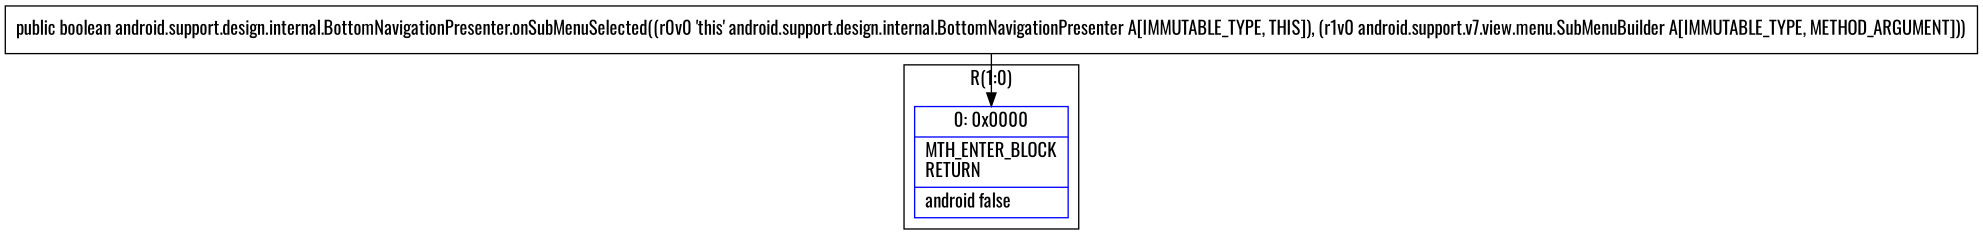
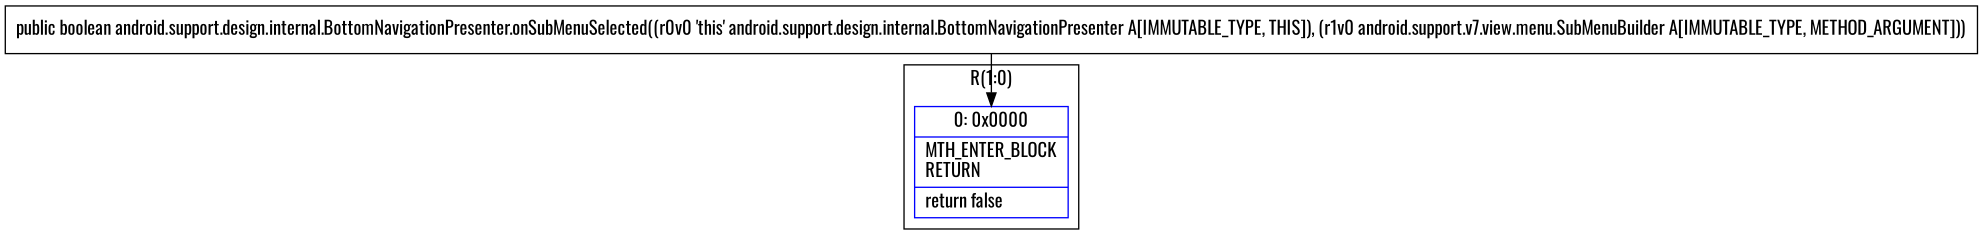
node "0: 0x0000": text "android false" -> "return false"
